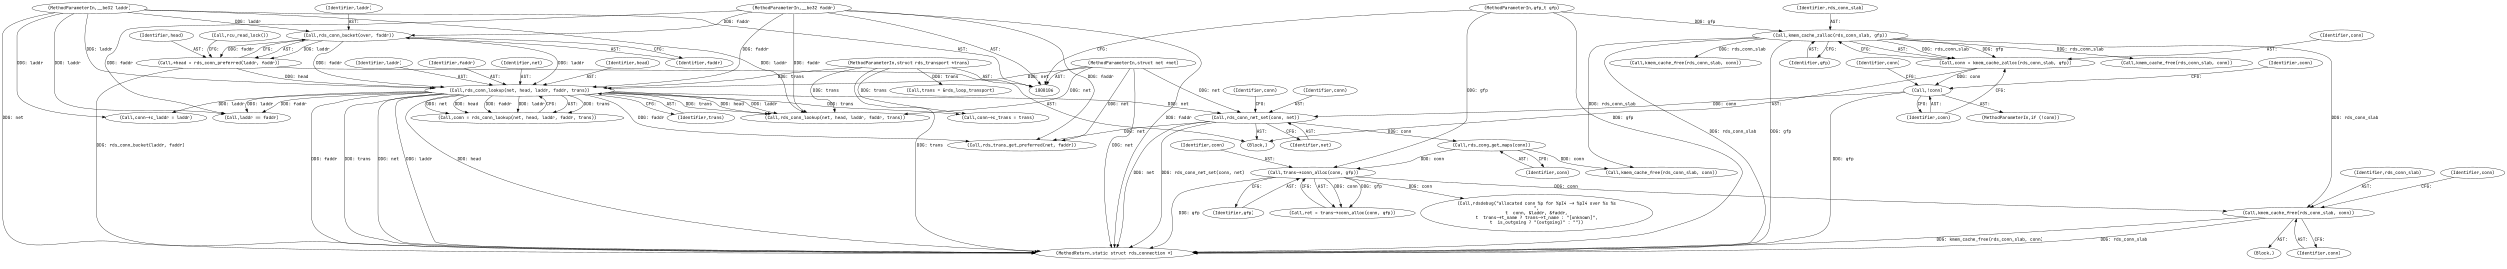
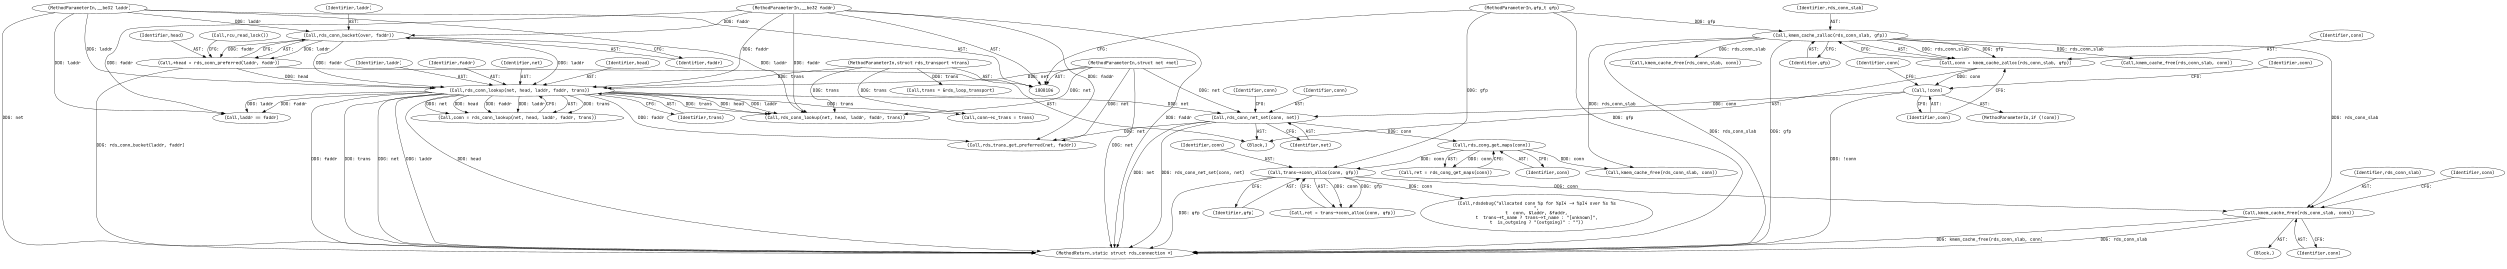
node "(Call,conn->c_laddr = laddr)": removed
edge "(Call,!conn)" -> "(MethodReturn,static struct rds_connection *)": label "DDG: gfp" -> "DDG: !conn"
edge "(MethodParameterIn,struct rds_transport *trans)" -> "(MethodReturn,static struct rds_connection *)": removed, label "DDG: trans"
node "(Call,ret = rds_cong_get_maps(conn))": added
